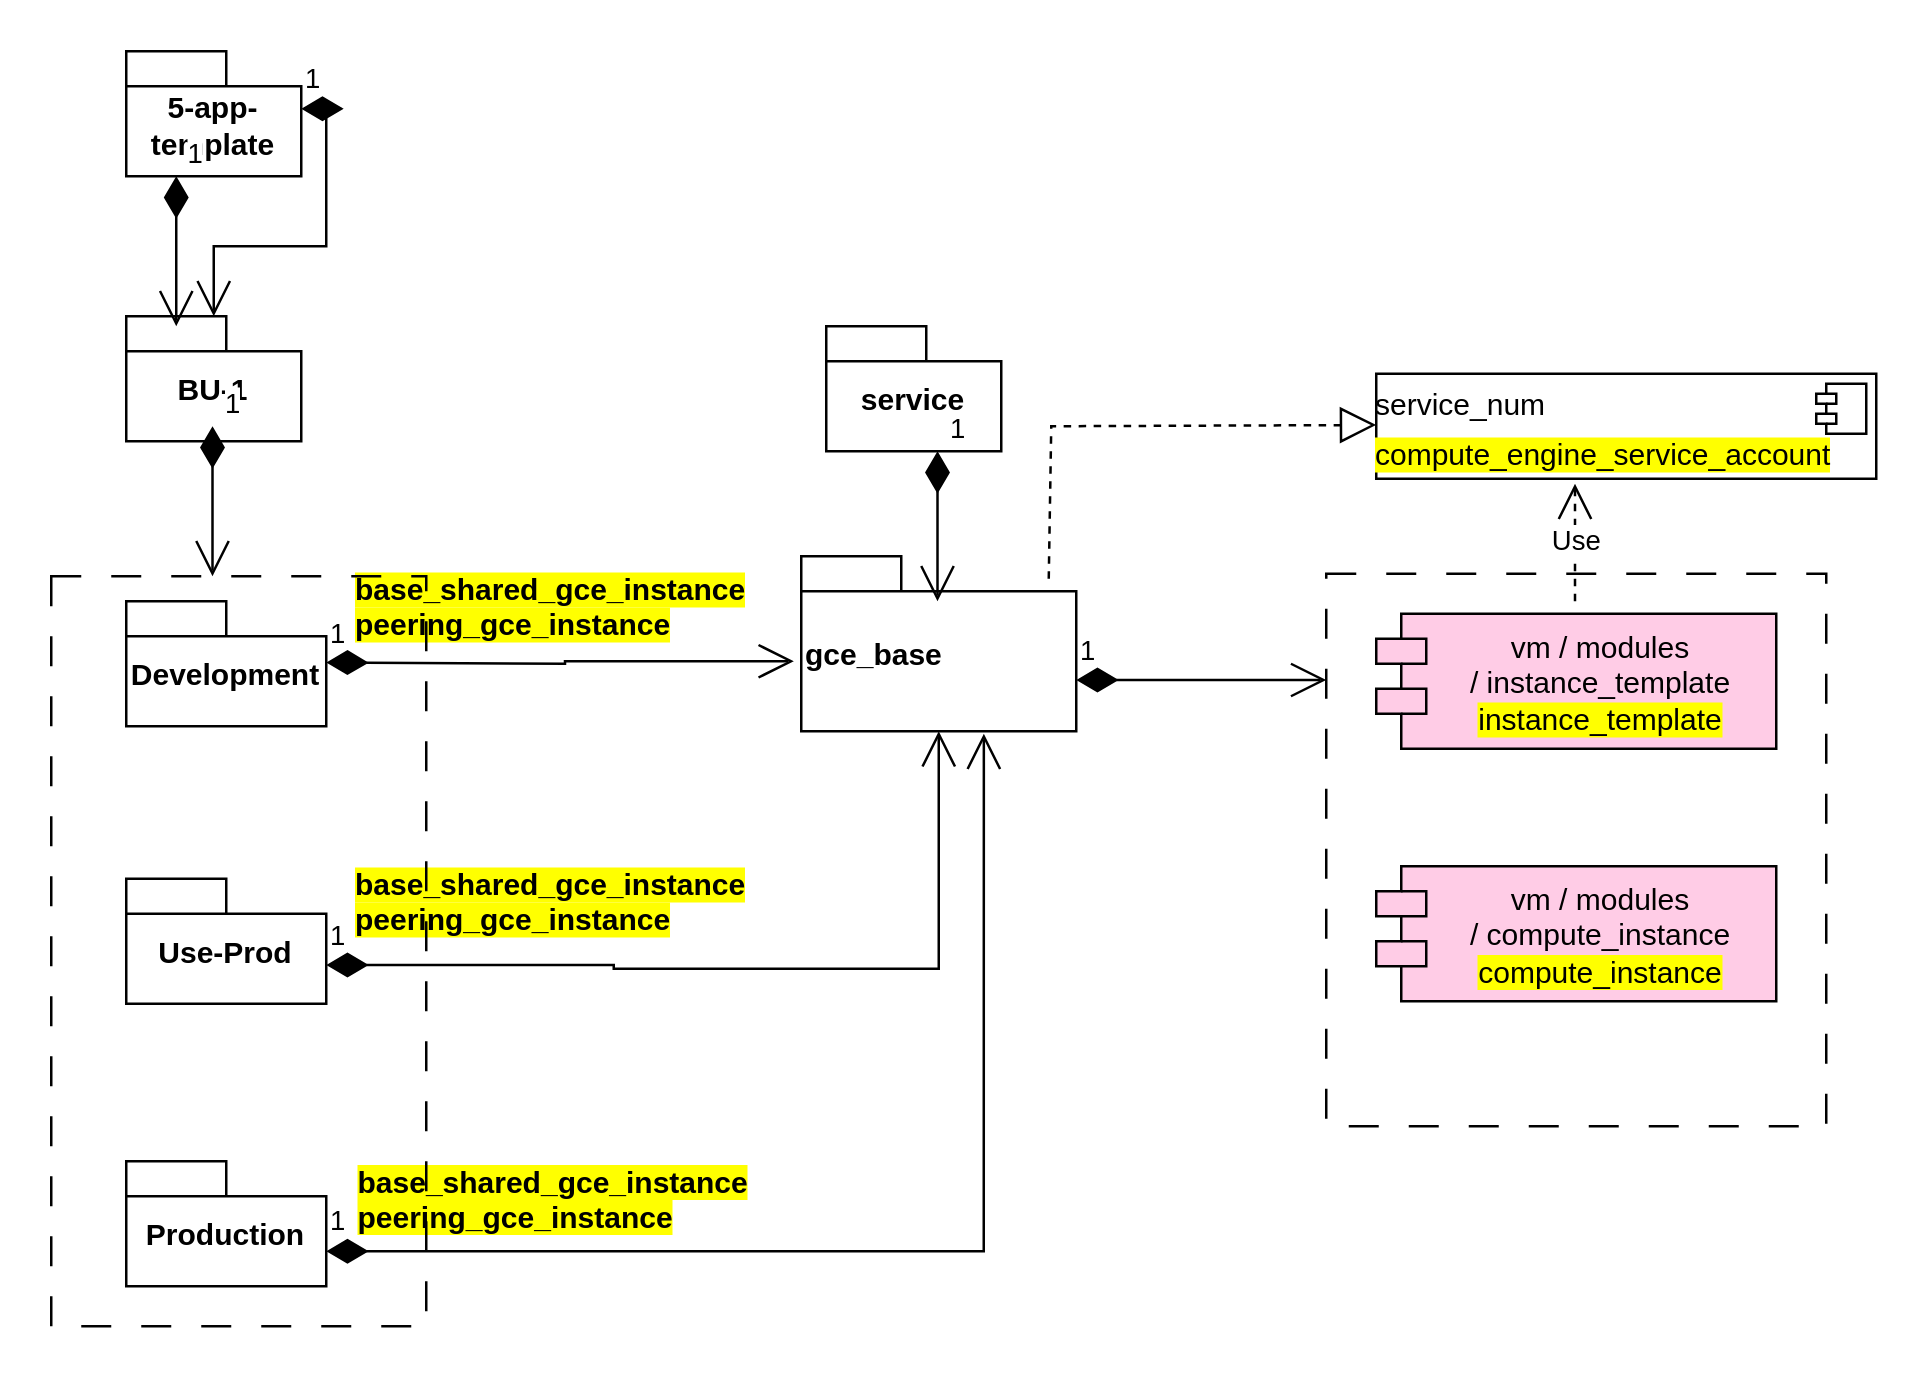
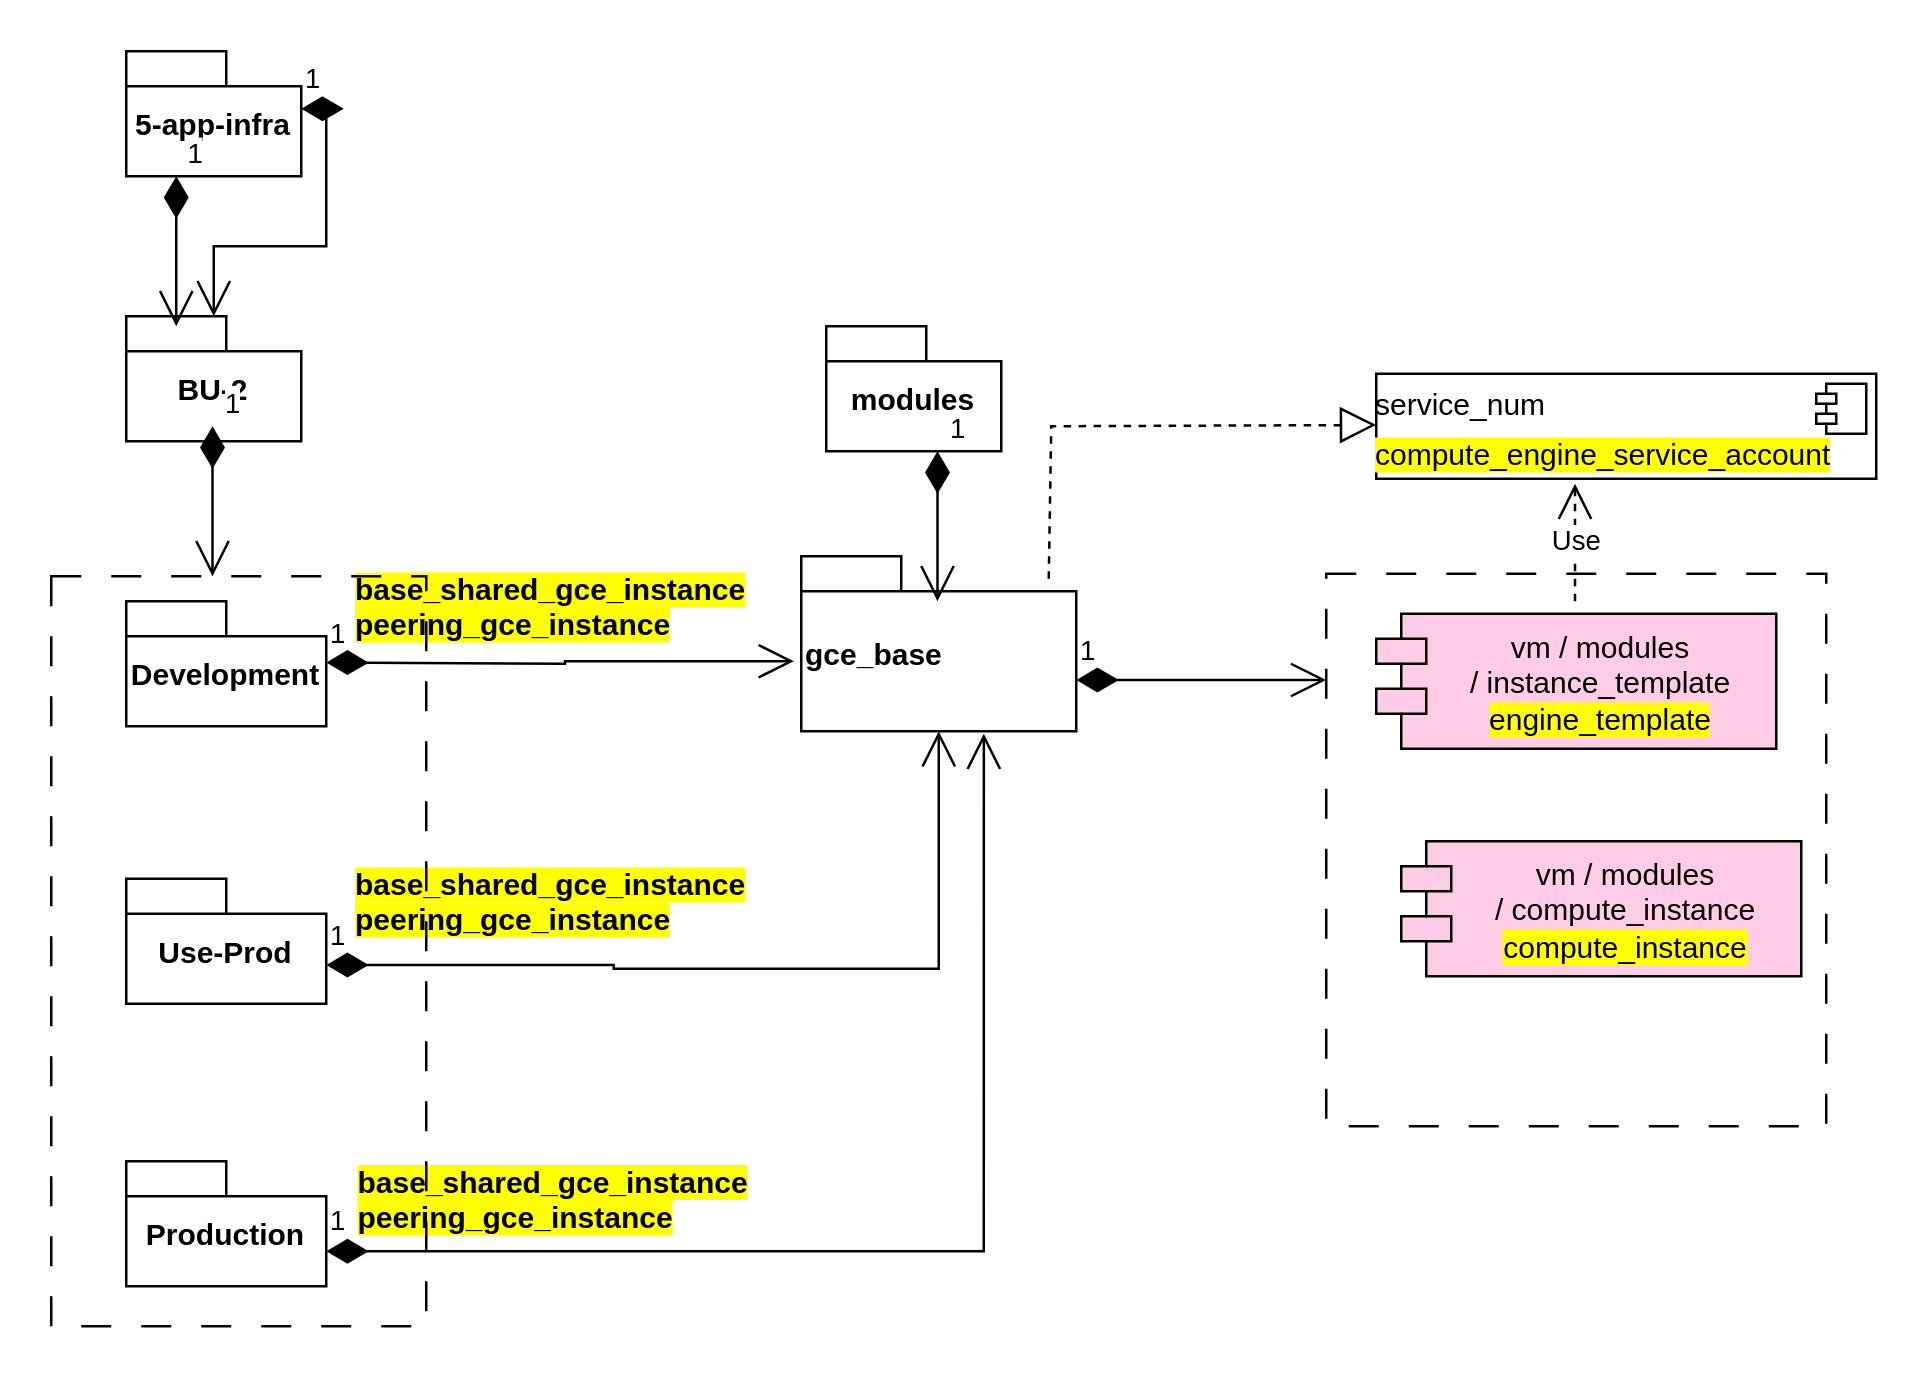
node "5-app-template": label "5-app-template" -> "5-app-infra"
node "BU-1": label "BU-1" -> "BU-2"
node "service": label "service" -> "modules"
node "vm / modules / instance_template instance_template": label "vm / modules / instance_template instance_template" -> "vm / modules / instance_template engine_template"
node "vm / modules / compute_instance compute_instance": moved (1576, 934) -> (1601, 909)
